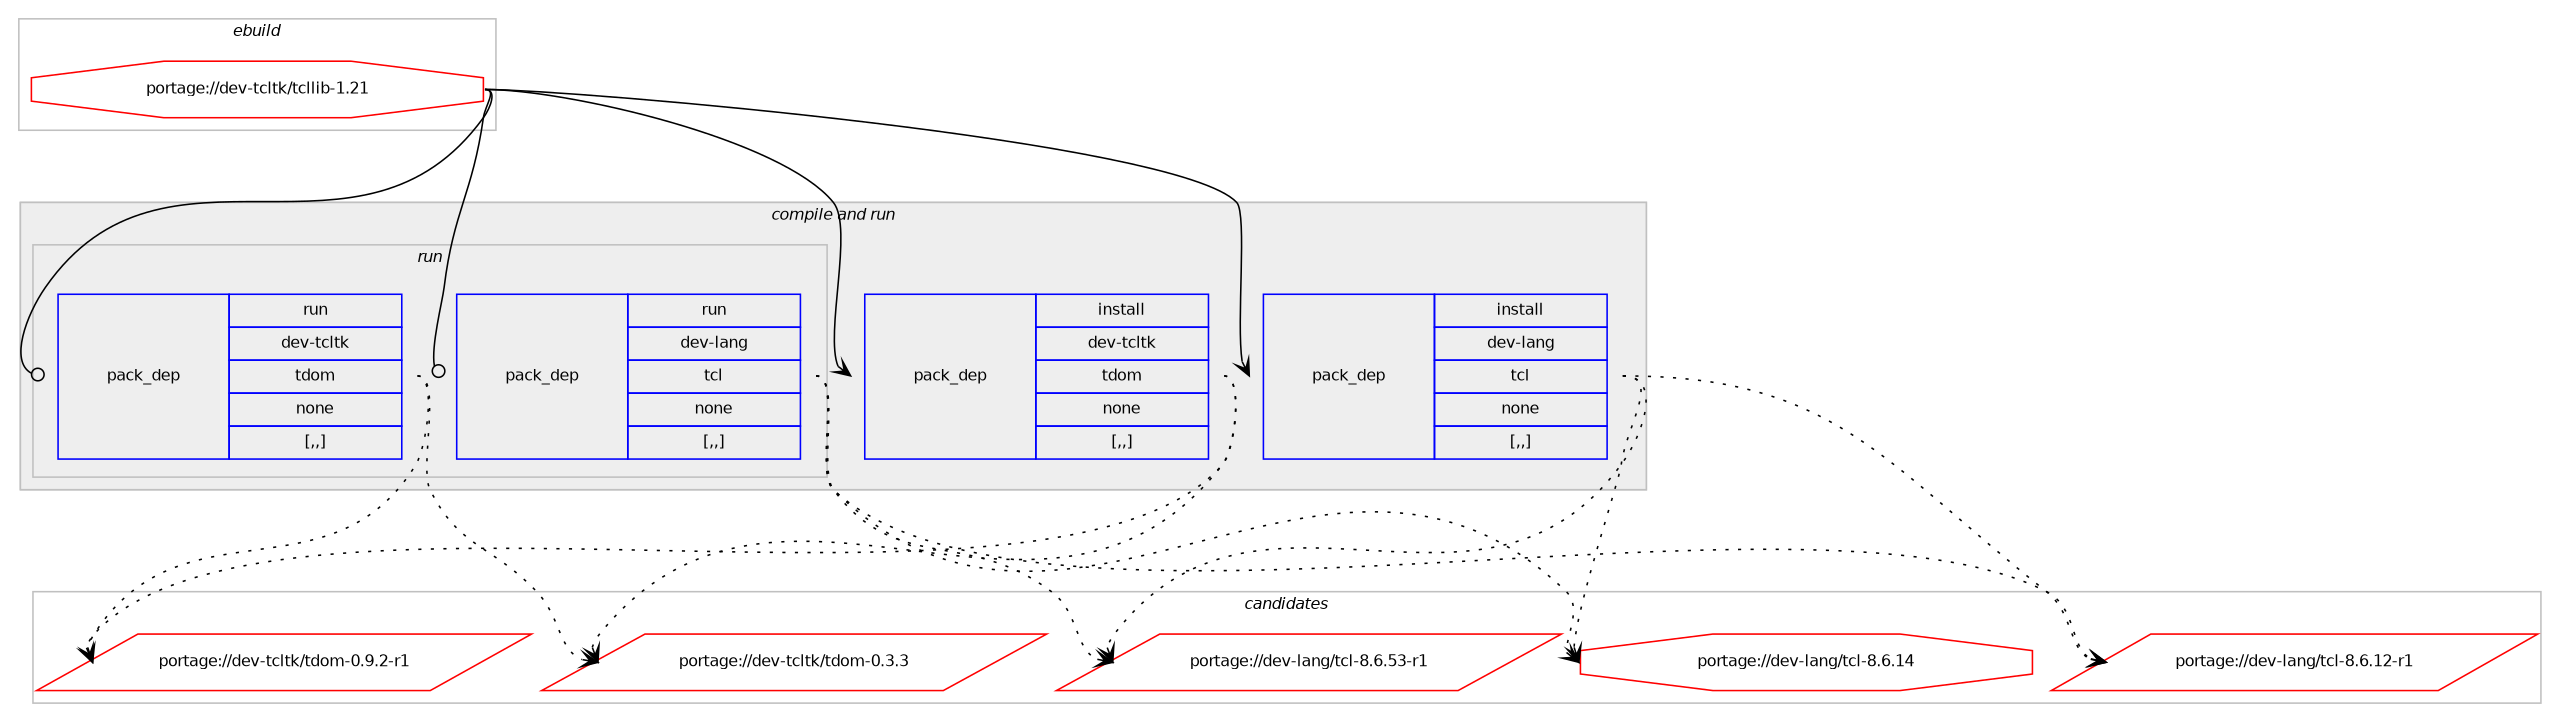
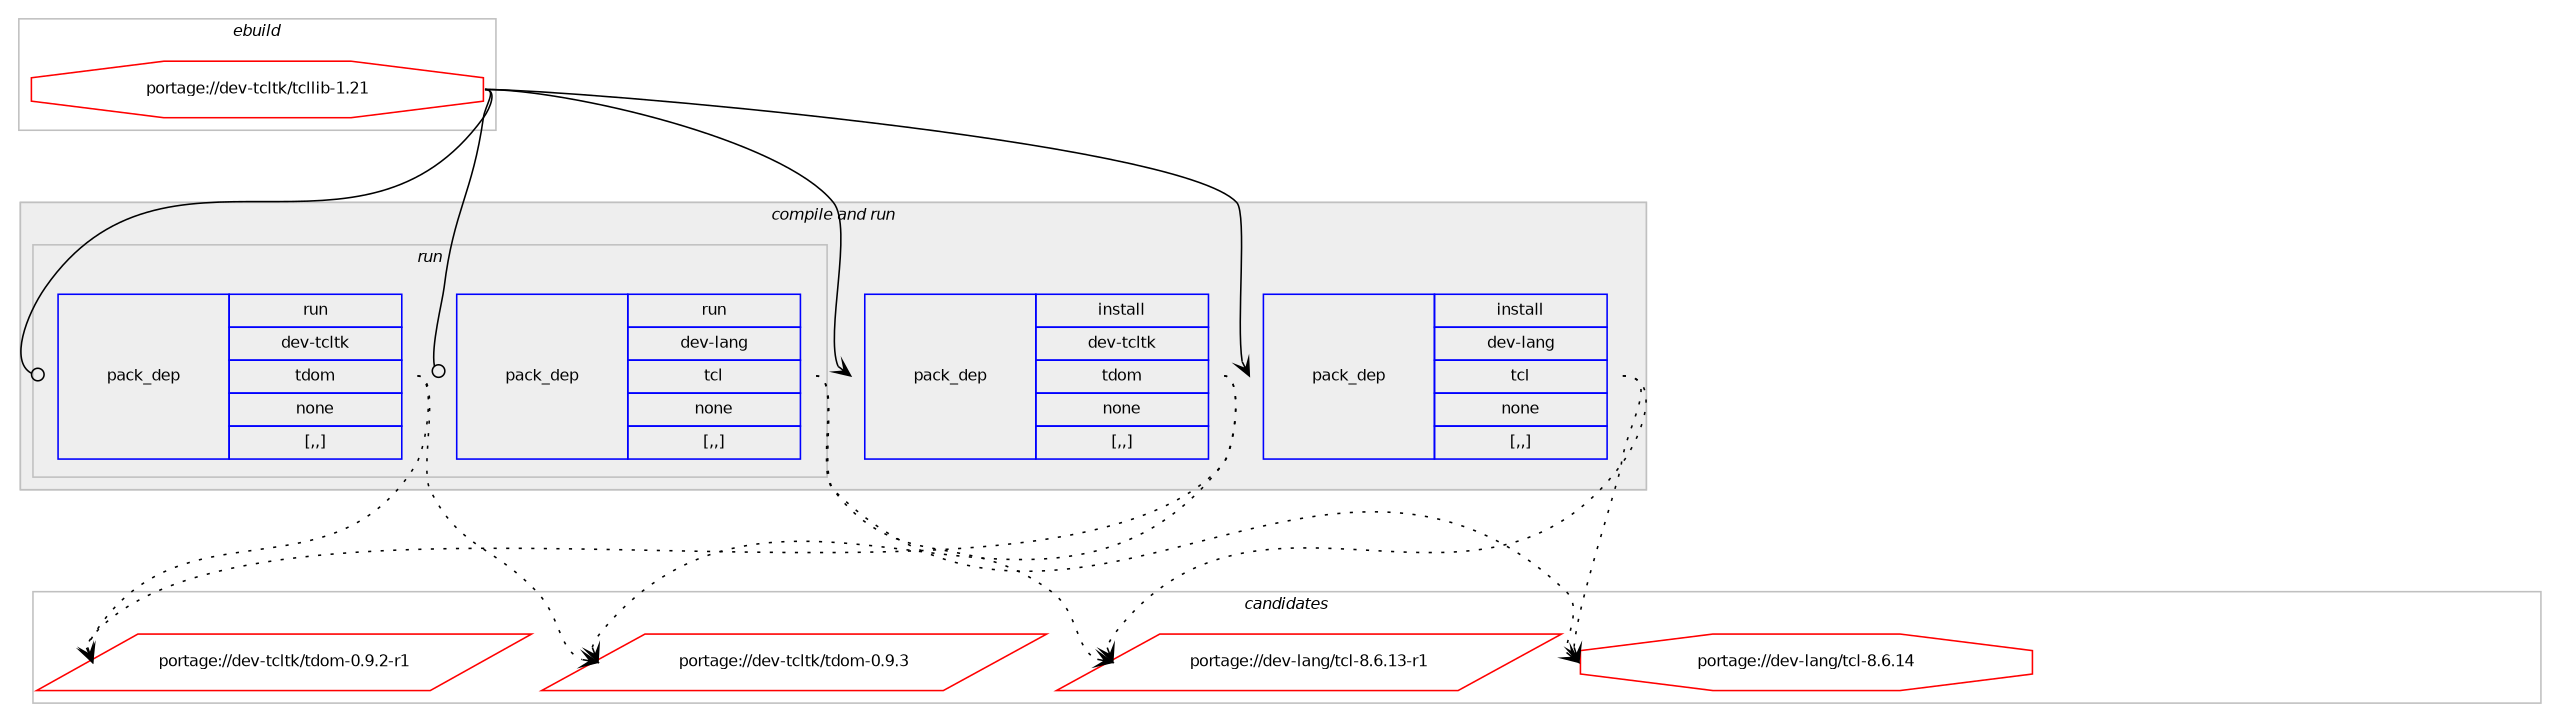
node "portage://dev-tcltk/tdom-0.3.3": label "portage://dev-tcltk/tdom-0.3.3" -> "portage://dev-tcltk/tdom-0.9.3"
node "portage://dev-lang/tcl-8.6.53-r1": label "portage://dev-lang/tcl-8.6.53-r1" -> "portage://dev-lang/tcl-8.6.13-r1"
node "portage://dev-lang/tcl-8.6.12-r1": removed
